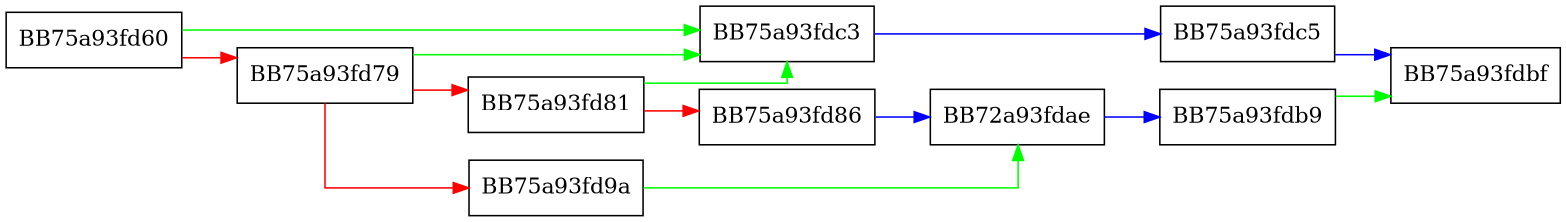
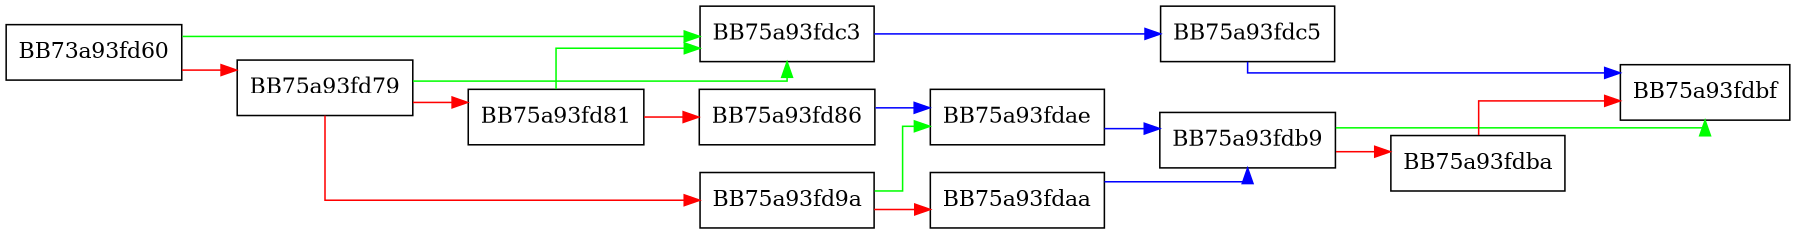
node "BB75a93fd60": label "BB75a93fd60" -> "BB73a93fd60"
node "BB72a93fdae": label "BB72a93fdae" -> "BB75a93fdae"
node "BB75a93fdba": added
node "BB75a93fdaa": added
